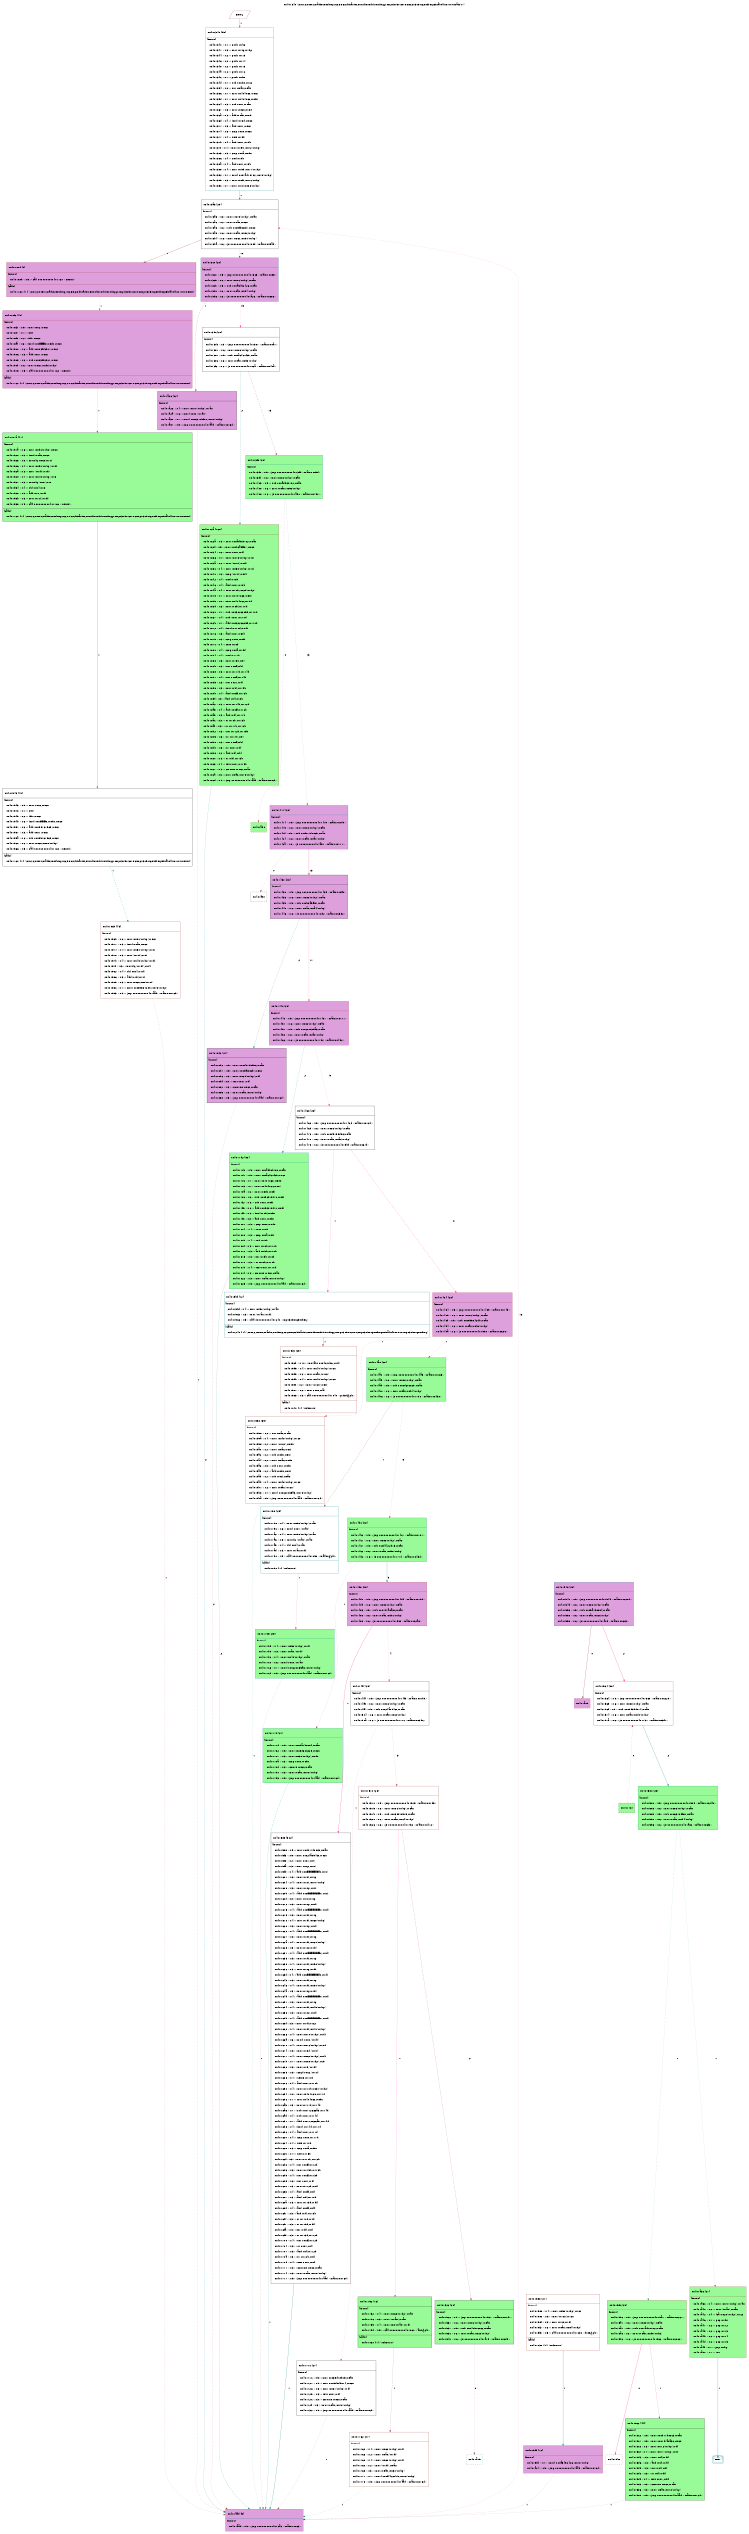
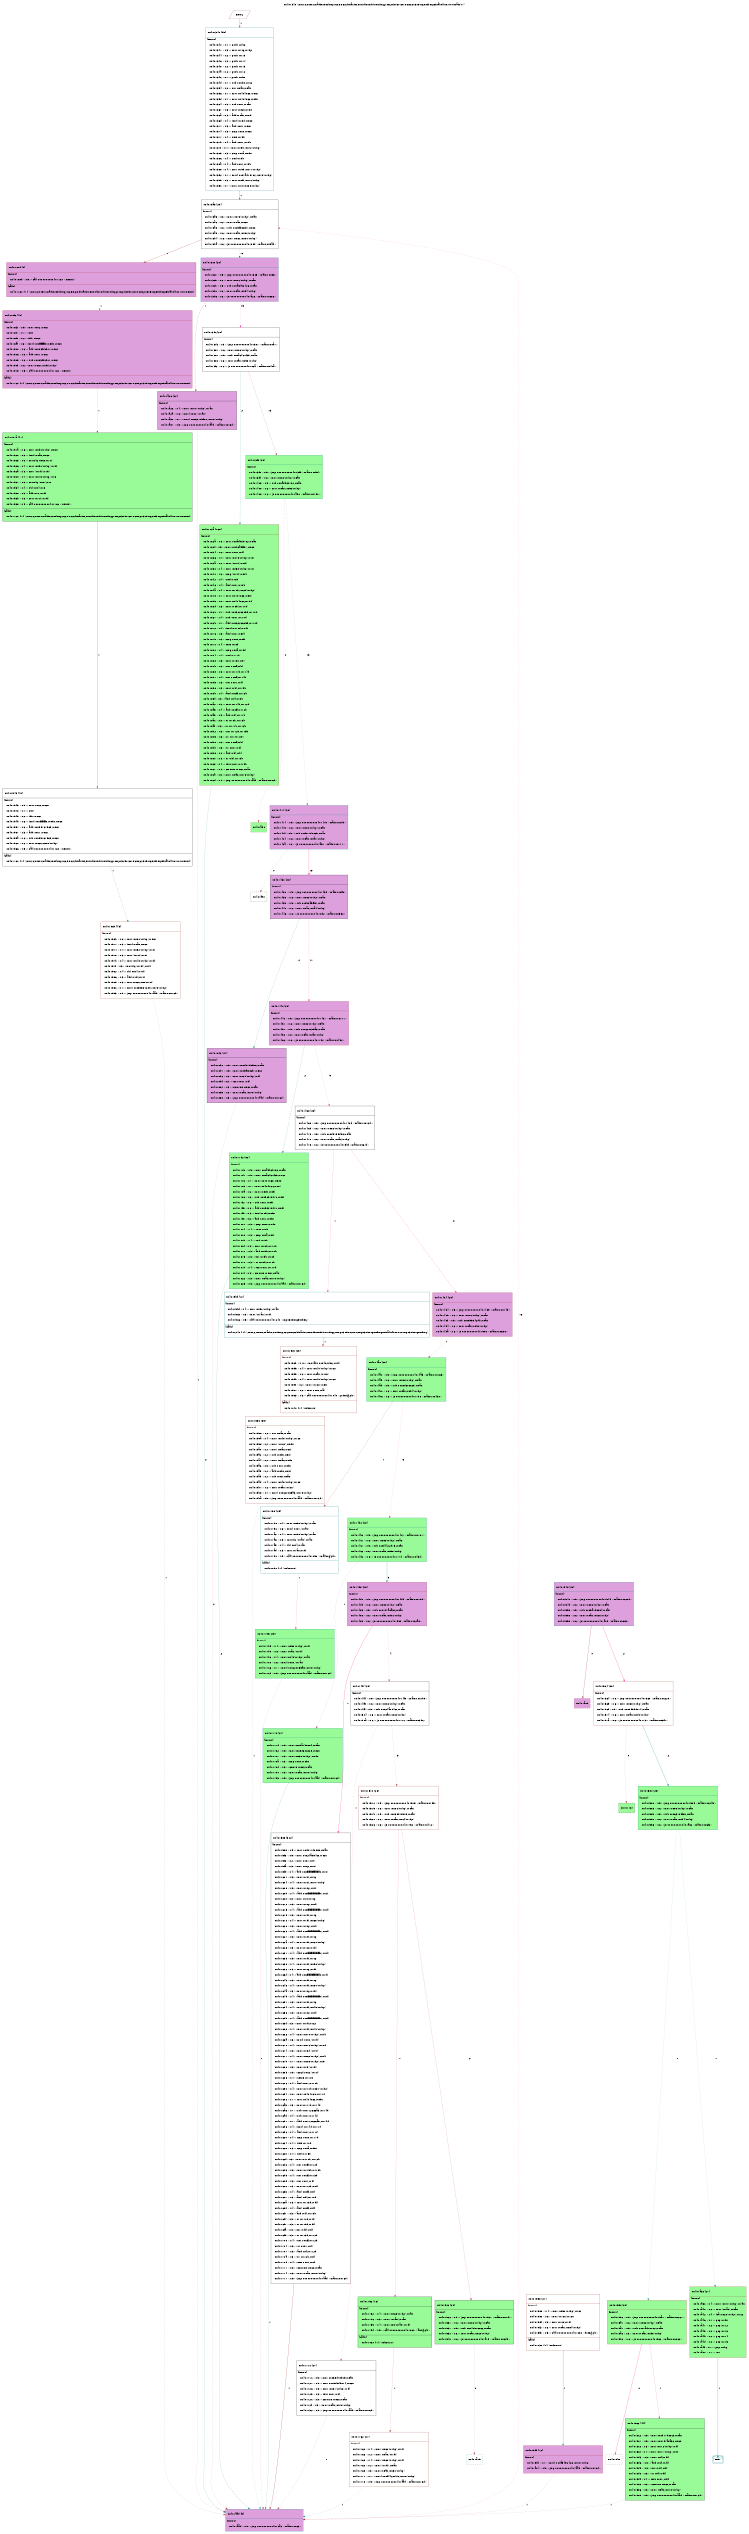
edge "0x401484 [28]" -> "0x401998 [39]": removed, label "1"
edge "0x401737" -> "0x401564 [28]": reversed
edge "0x4015ee [302]" -> "0x401aad [5]": color teal -> brown
